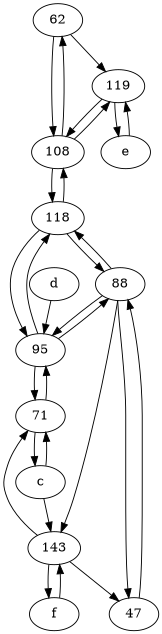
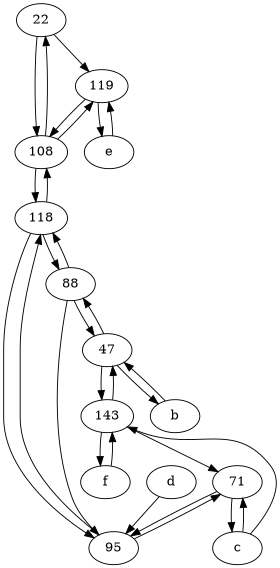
node "62": label "62" -> "22"
edge "95" -> "88": removed
edge "88" -> "143": now "47" -> "143"
node "b": added
